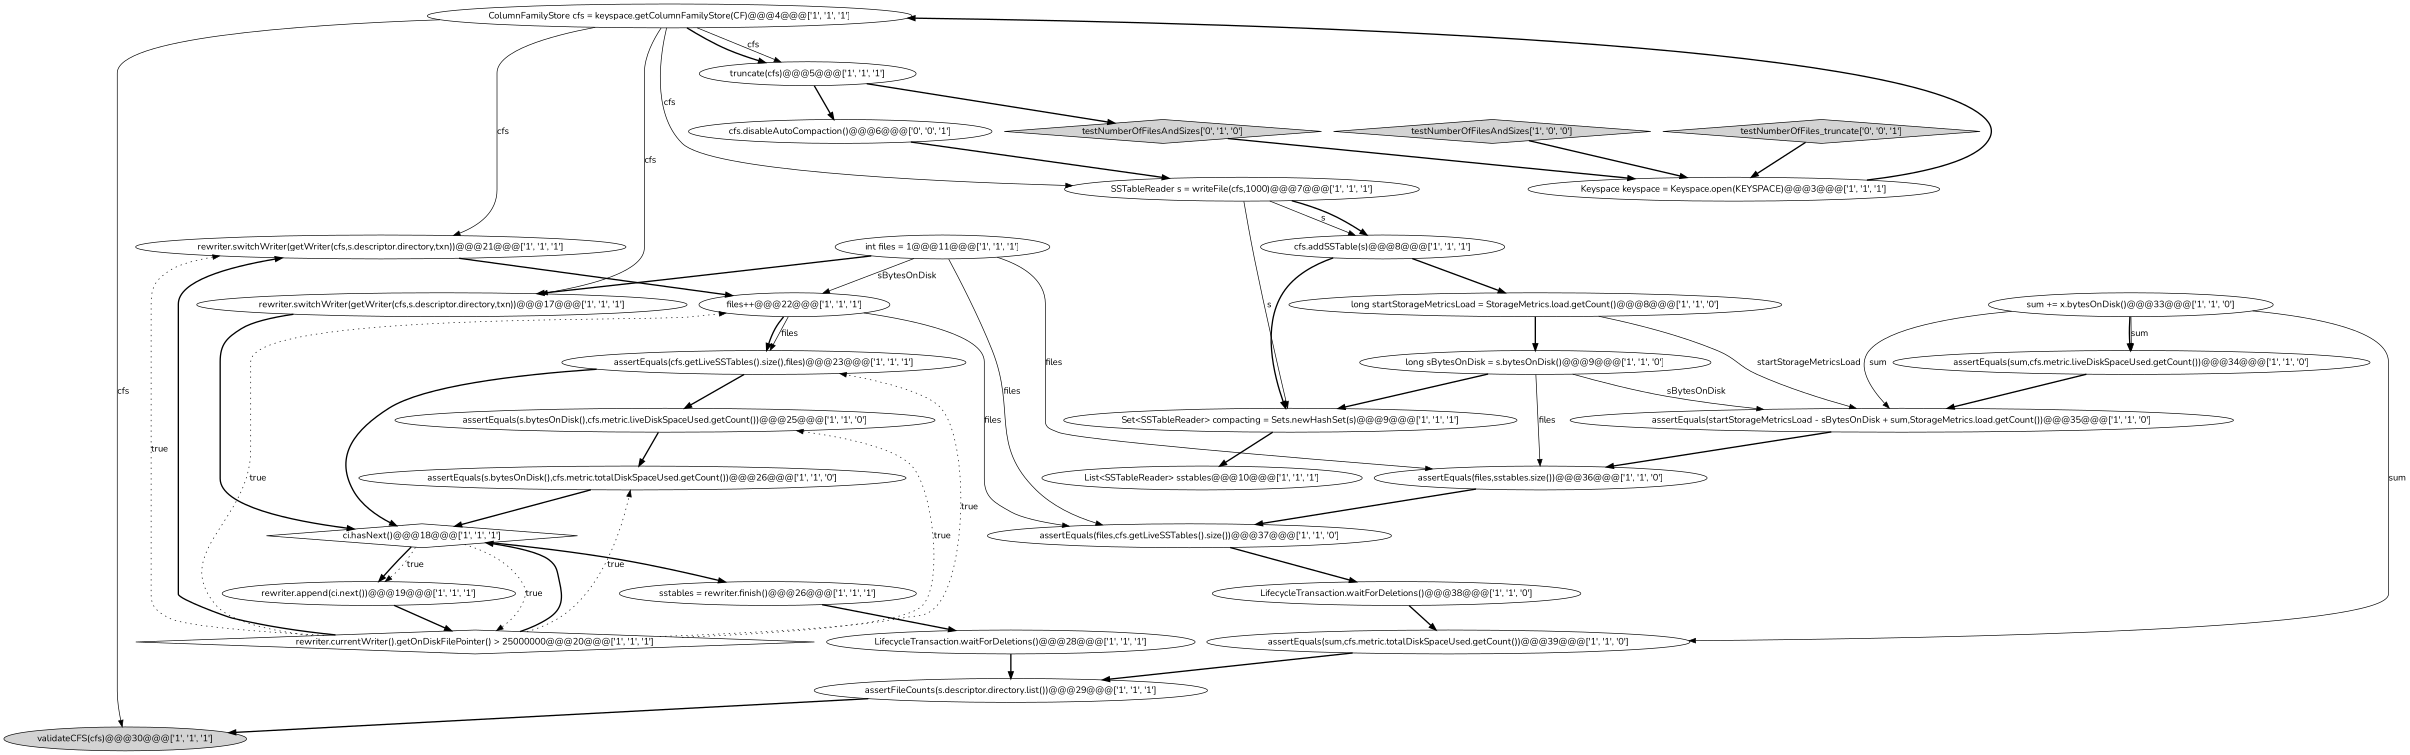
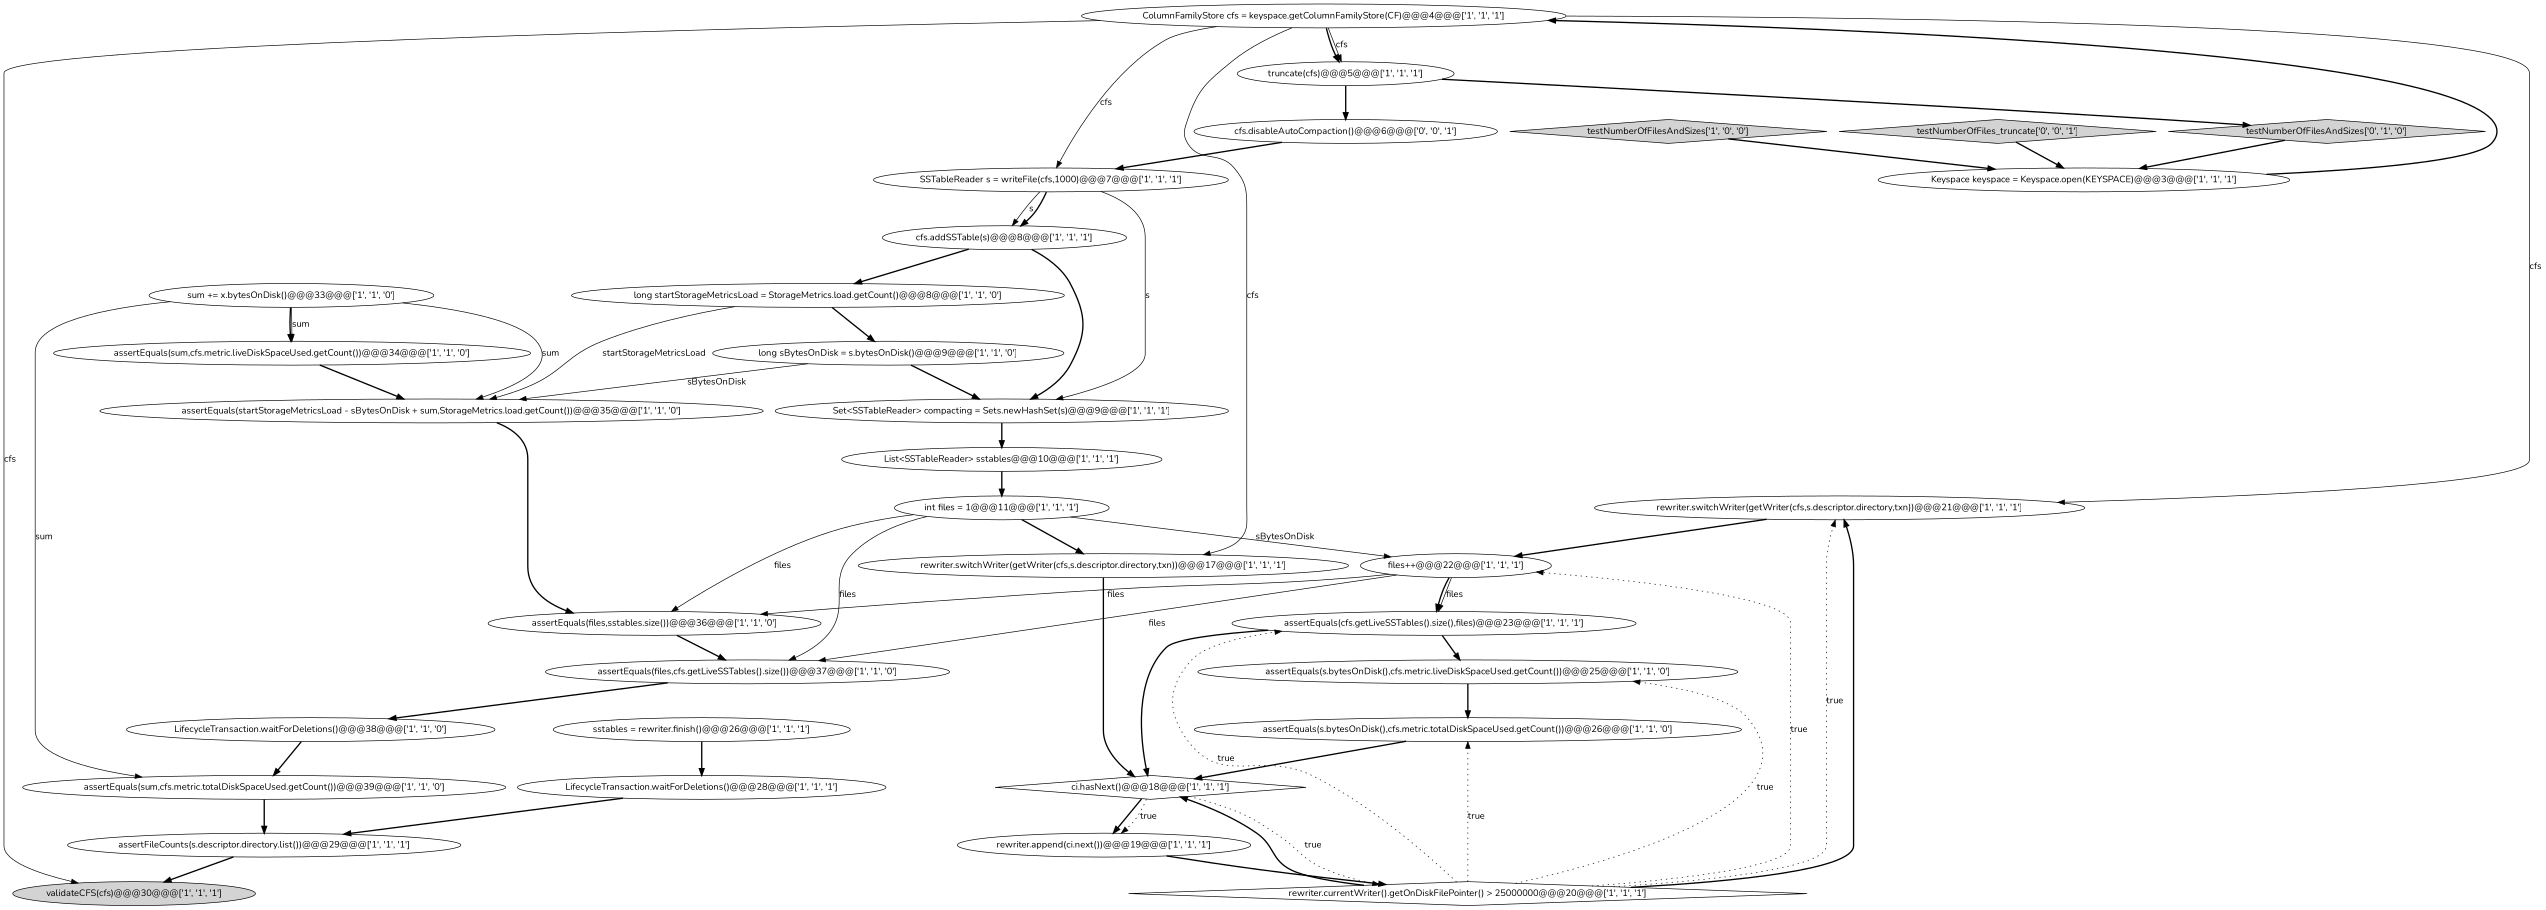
edge "long sBytesOnDisk = s.bytesOnDisk()@@@9@@@['1', '1', '0']" -> "assertEquals(files,sstables.size())@@@36@@@['1', '1', '0']": now "files++@@@22@@@['1', '1', '1']" -> "assertEquals(files,sstables.size())@@@36@@@['1', '1', '0']"
edge "List<SSTableReader> sstables@@@10@@@['1', '1', '1']" -> "int files = 1@@@11@@@['1', '1', '1']": added
edge "ci.hasNext()@@@18@@@['1', '1', '1']" -> "sstables = rewriter.finish()@@@26@@@['1', '1', '1']": removed
